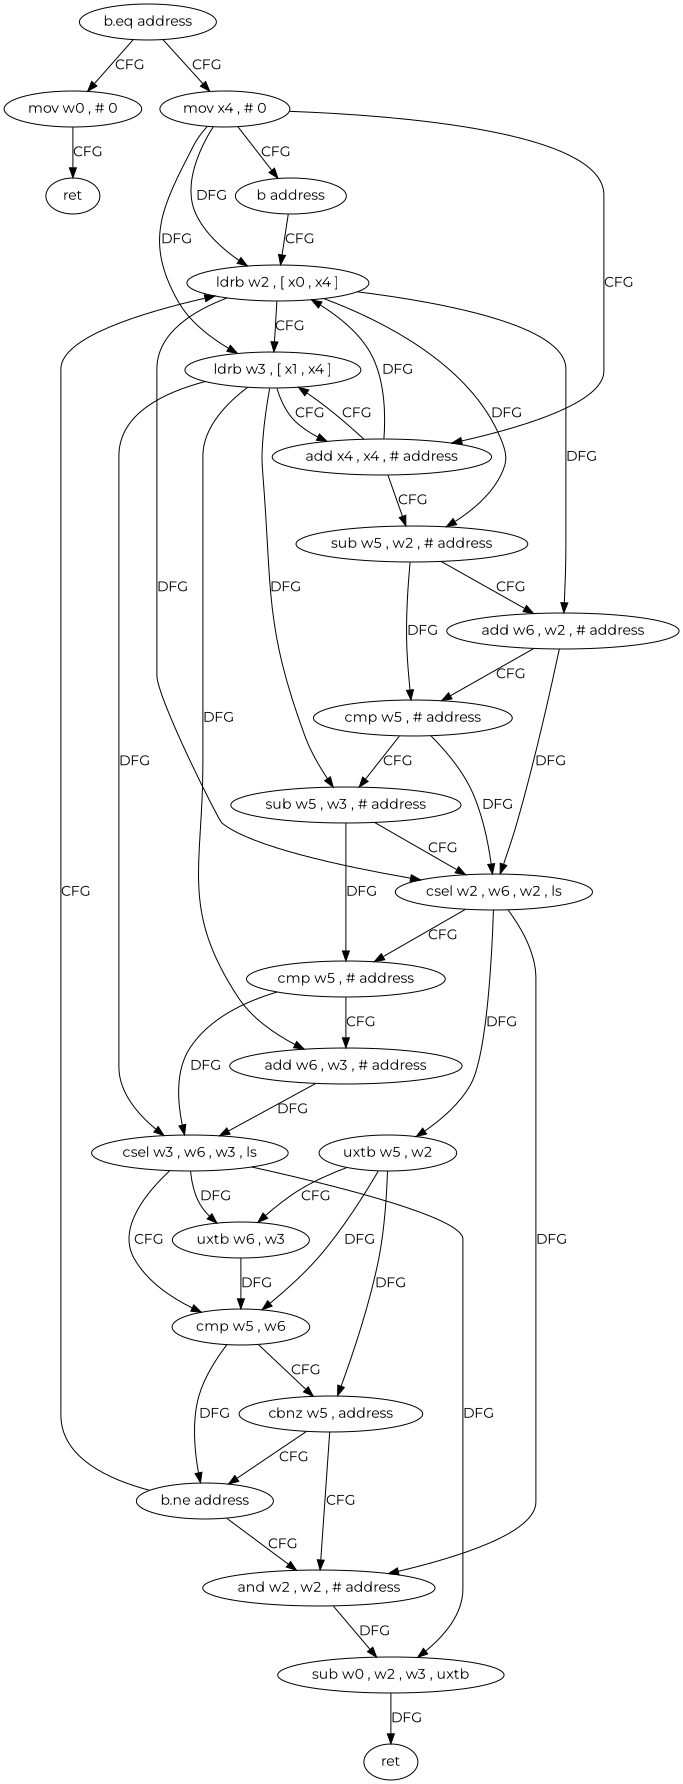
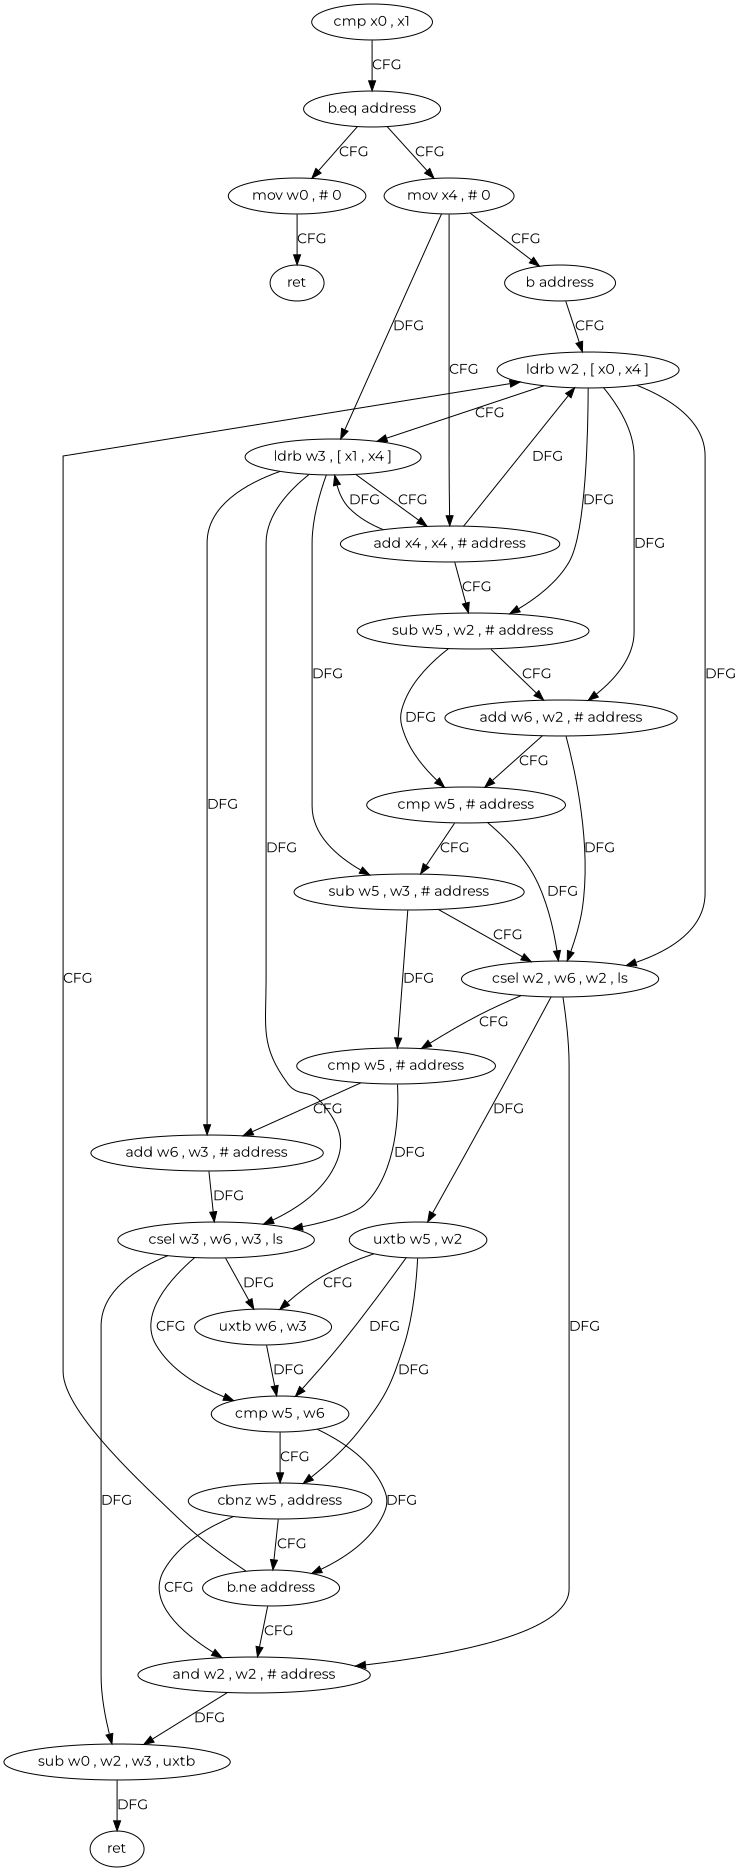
node "cmp x0 , x1": added
edge "mov x4 , # 0" -> "ldrb w2 , [ x0 , x4 ]": removed, label "DFG"
edge "add x4 , x4 , # address" -> "ldrb w3 , [ x1 , x4 ]": label "CFG" -> "DFG"
